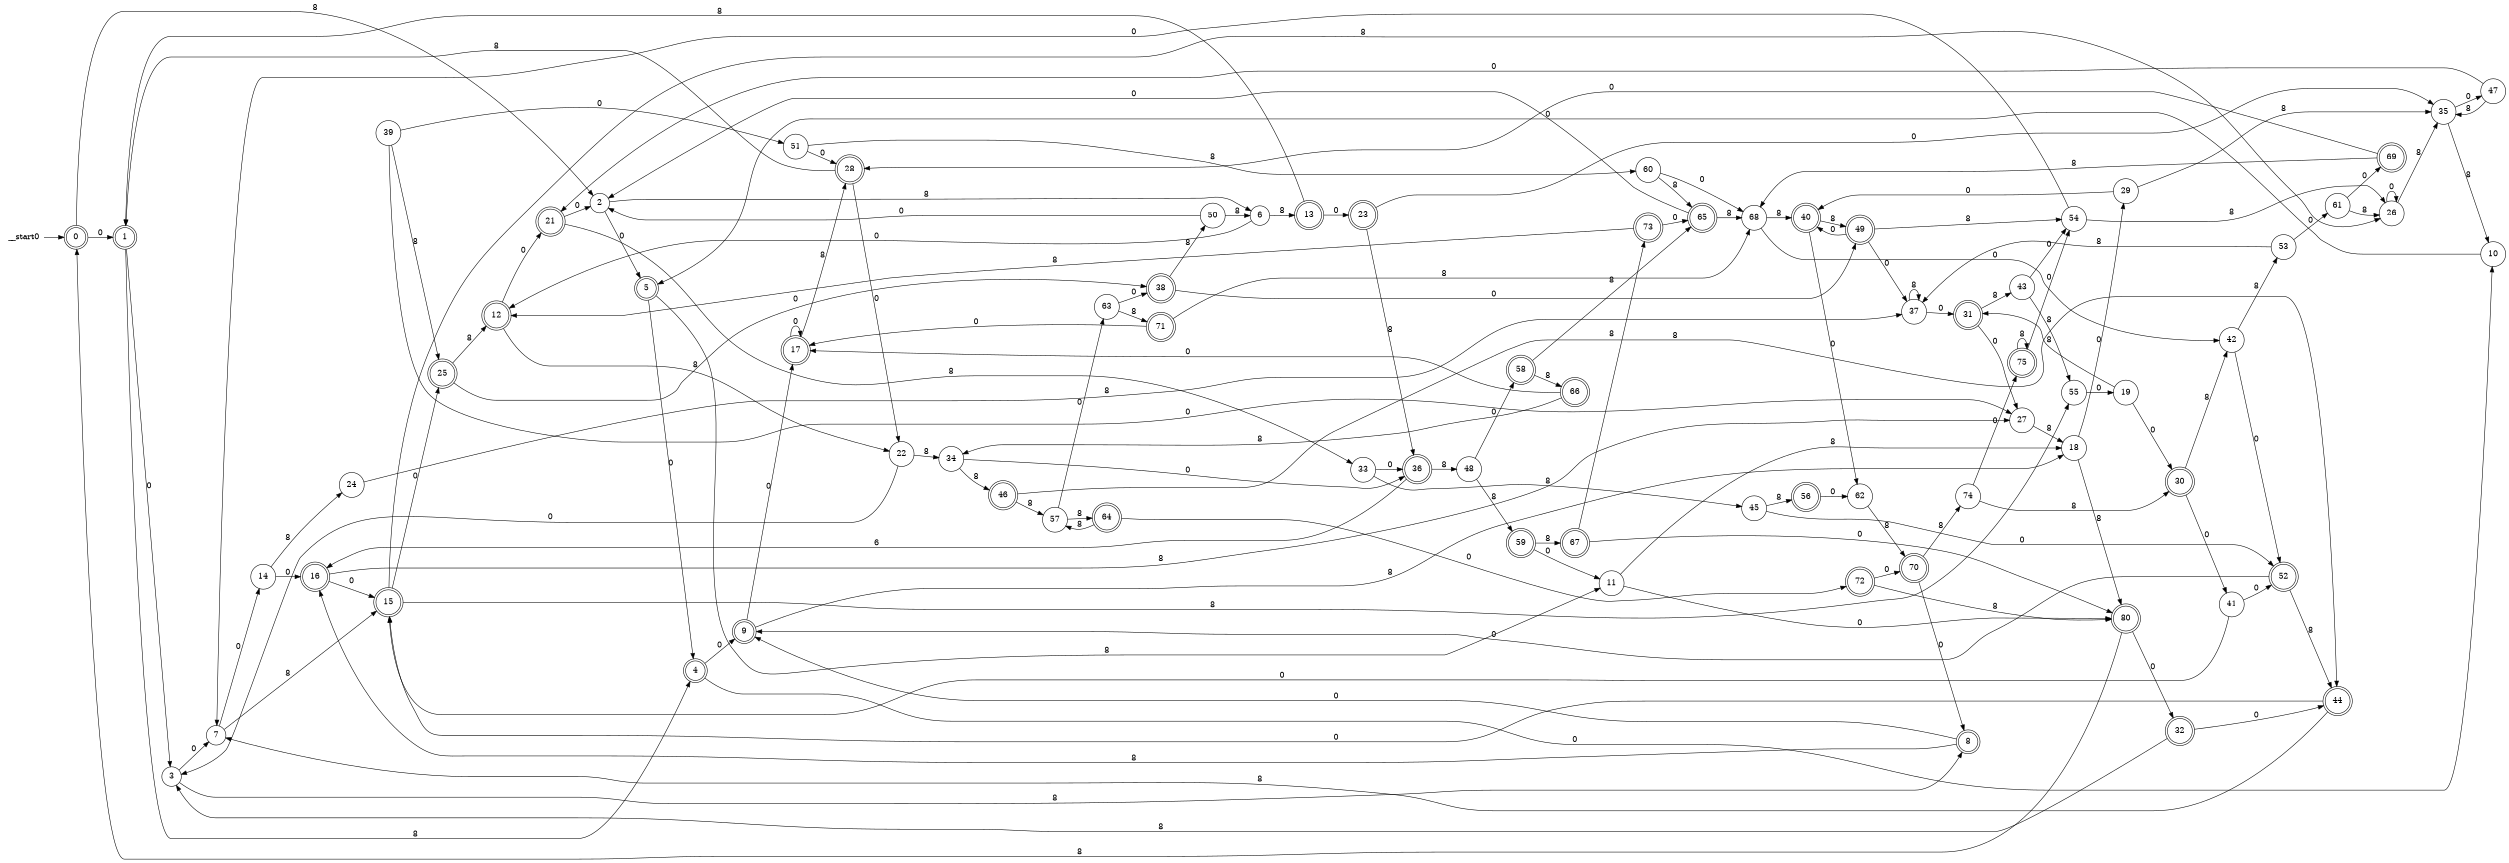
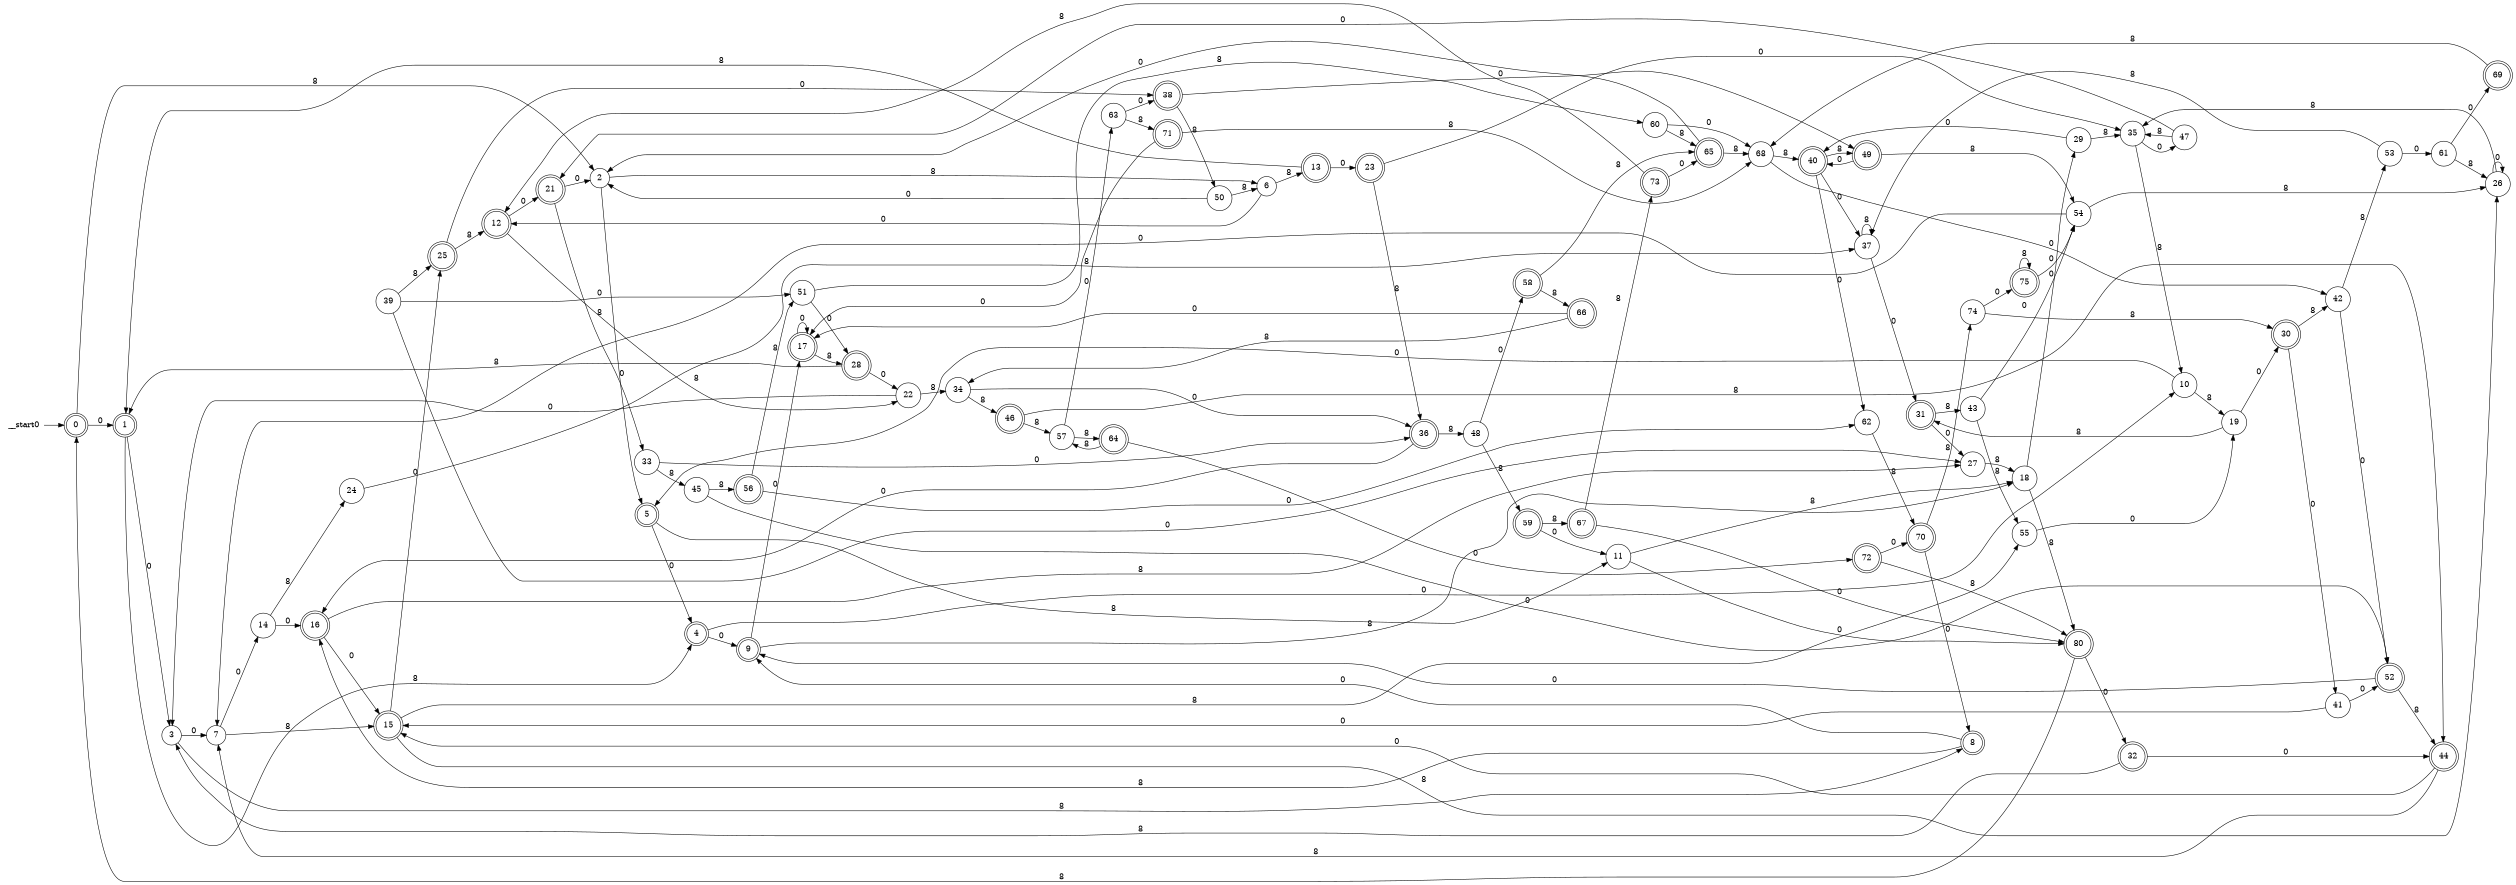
edge "69" -> "28": removed, label "0"
edge "49" -> "37": now "40" -> "37"
edge "56" -> "51": added, label "8"
edge "10" -> "19": added, label "8"
edge "36" -> "16": label "6" -> "0"
